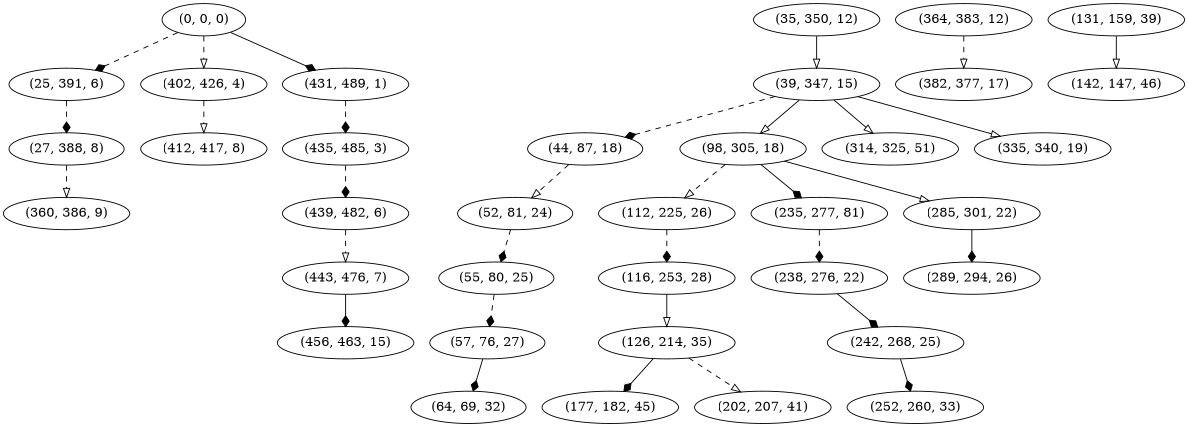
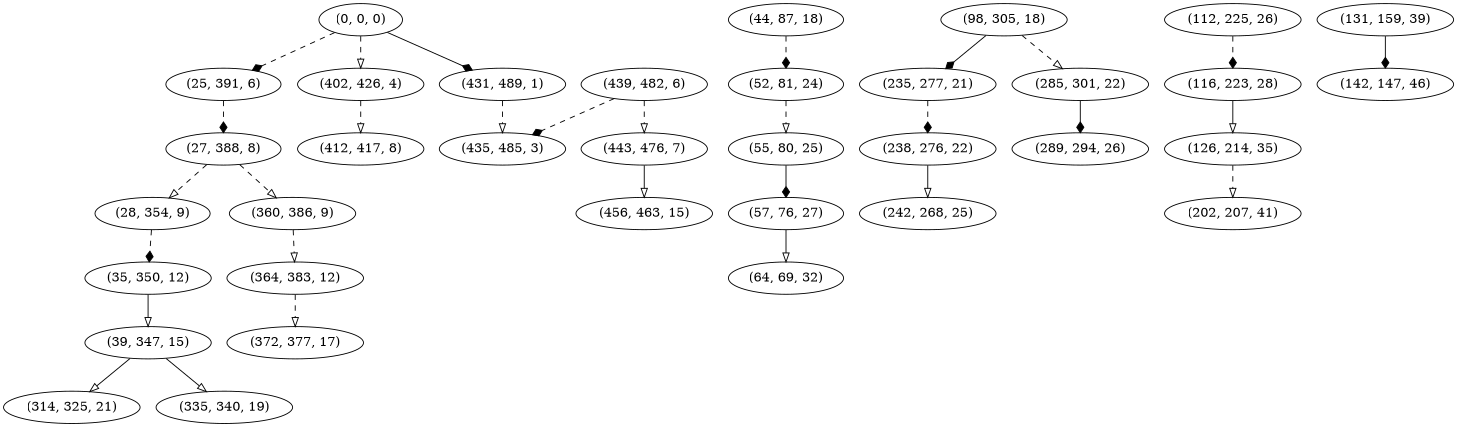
edge "(131, 159, 39)" -> "(142, 147, 46)": arrowhead onormal -> diamond
node "(382, 377, 17)": label "(382, 377, 17)" -> "(372, 377, 17)"
edge "(431, 489, 1)" -> "(435, 485, 3)": arrowhead diamond -> onormal
edge "(39, 347, 15)" -> "(98, 305, 18)": removed
edge "(39, 347, 15)" -> "(44, 87, 18)": removed
node "(314, 325, 51)": label "(314, 325, 51)" -> "(314, 325, 21)"
edge "(435, 485, 3)" -> "(439, 482, 6)": reversed
edge "(44, 87, 18)" -> "(52, 81, 24)": arrowhead onormal -> diamond
edge "(98, 305, 18)" -> "(112, 225, 26)": removed
edge "(98, 305, 18)" -> "(285, 301, 22)": style solid -> dashed
node "(28, 354, 9)": added
node "(235, 277, 81)": label "(235, 277, 81)" -> "(235, 277, 21)"
edge "(360, 386, 9)" -> "(364, 383, 12)": added
edge "(52, 81, 24)" -> "(55, 80, 25)": arrowhead diamond -> onormal
node "(116, 253, 28)": label "(116, 253, 28)" -> "(116, 223, 28)"
edge "(443, 476, 7)" -> "(456, 463, 15)": arrowhead diamond -> onormal
edge "(55, 80, 25)" -> "(57, 76, 27)": style dashed -> solid
edge "(238, 276, 22)" -> "(242, 268, 25)": arrowhead diamond -> onormal
edge "(57, 76, 27)" -> "(64, 69, 32)": arrowhead diamond -> onormal
node "(177, 182, 45)": removed
node "(252, 260, 33)": removed
